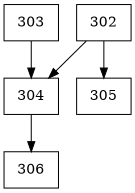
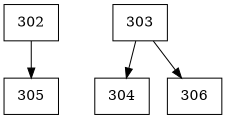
edge "302" -> "304": removed
edge "304" -> "306": now "303" -> "306"
